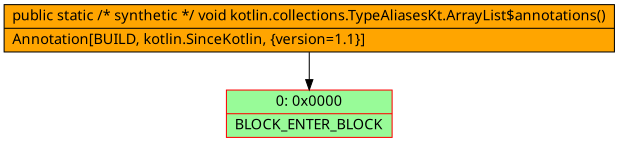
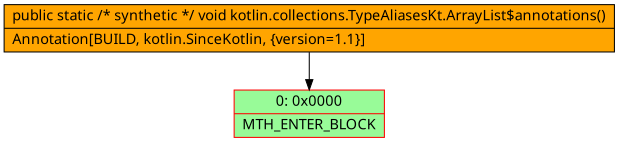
node "0: 0x0000": text "BLOCK_ENTER_BLOCK" -> "MTH_ENTER_BLOCK"
